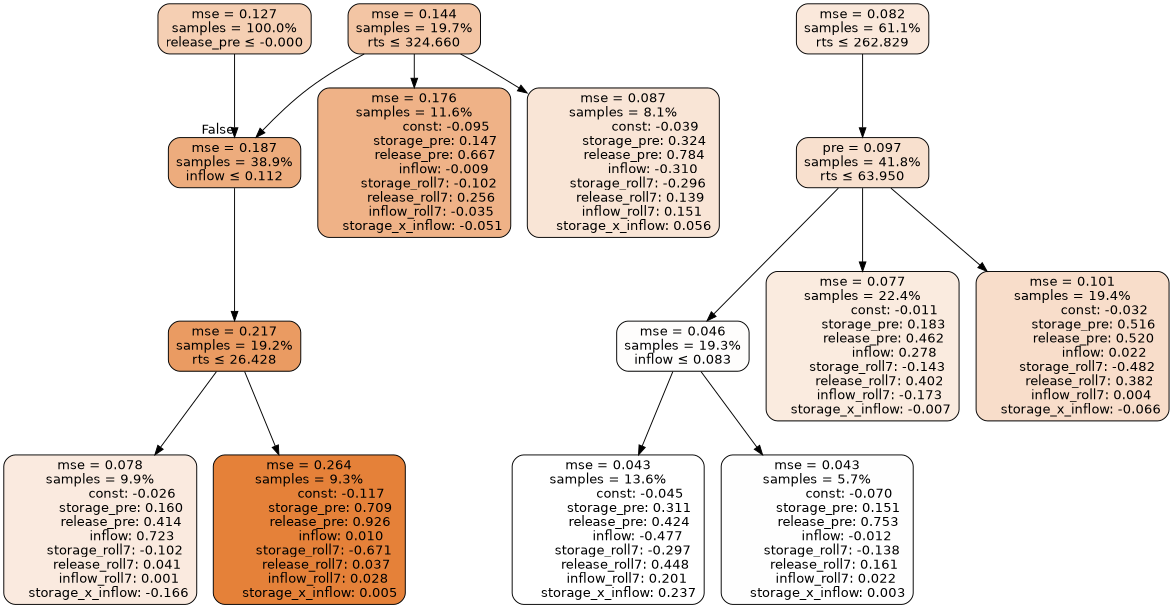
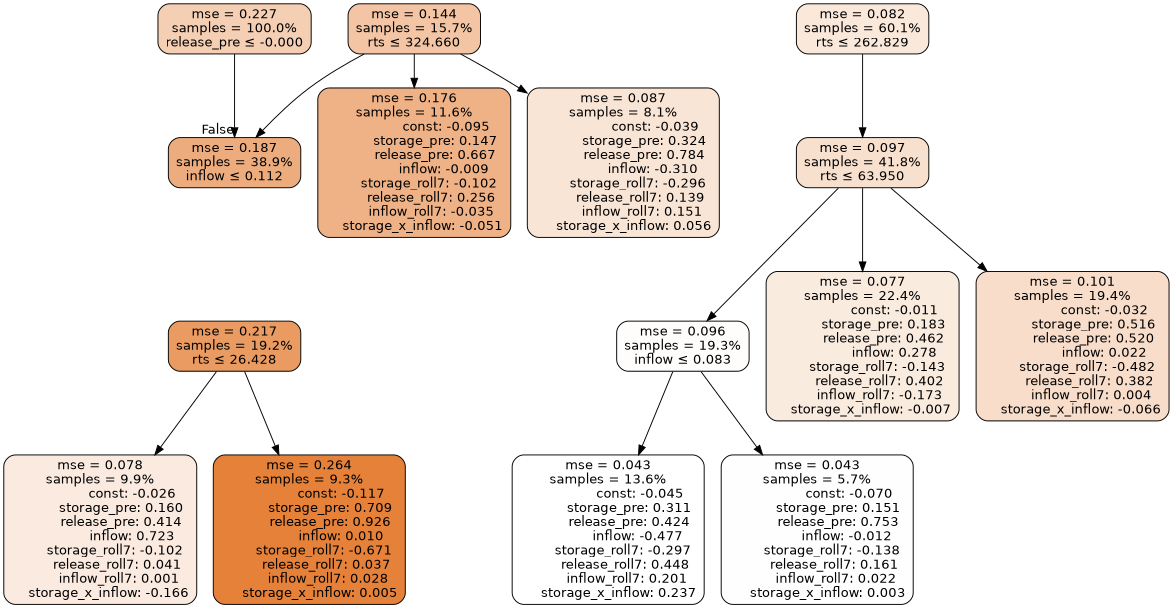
node "mse = 0.127 samples = 100.0% release_pre ≤ -0.000": label "mse = 0.127 samples = 100.0% release_pre ≤ -0.000" -> "mse = 0.227 samples = 100.0% release_pre ≤ -0.000"
node "mse = 0.144 samples = 19.7% rts ≤ 324.660": label "mse = 0.144 samples = 19.7% rts ≤ 324.660" -> "mse = 0.144 samples = 15.7% rts ≤ 324.660"
node "mse = 0.082 samples = 61.1% rts ≤ 262.829": label "mse = 0.082 samples = 61.1% rts ≤ 262.829" -> "mse = 0.082 samples = 60.1% rts ≤ 262.829"
node "pre = 0.097 samples = 41.8% rts ≤ 63.950": label "pre = 0.097 samples = 41.8% rts ≤ 63.950" -> "mse = 0.097 samples = 41.8% rts ≤ 63.950"
edge "mse = 0.187 samples = 38.9% inflow ≤ 0.112" -> "mse = 0.217 samples = 19.2% rts ≤ 26.428": removed
node "mse = 0.046 samples = 19.3% inflow ≤ 0.083": label "mse = 0.046 samples = 19.3% inflow ≤ 0.083" -> "mse = 0.096 samples = 19.3% inflow ≤ 0.083"
